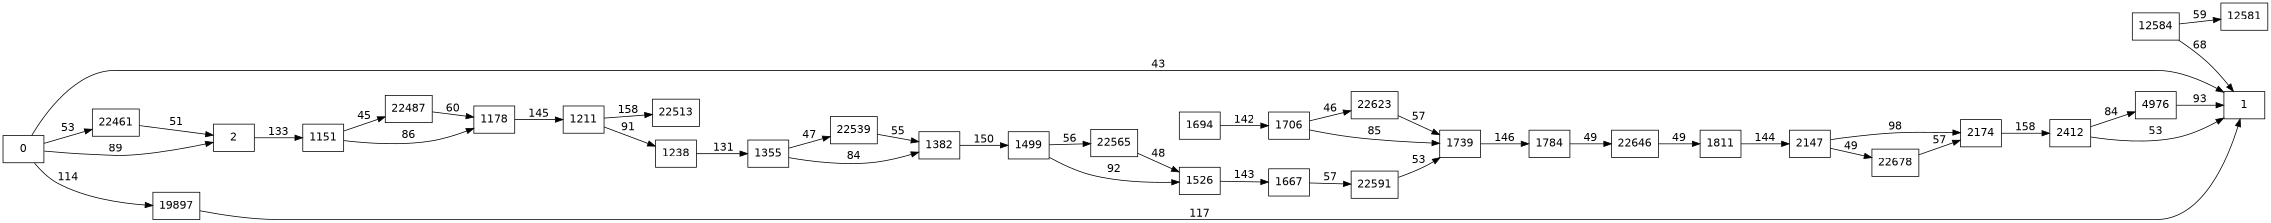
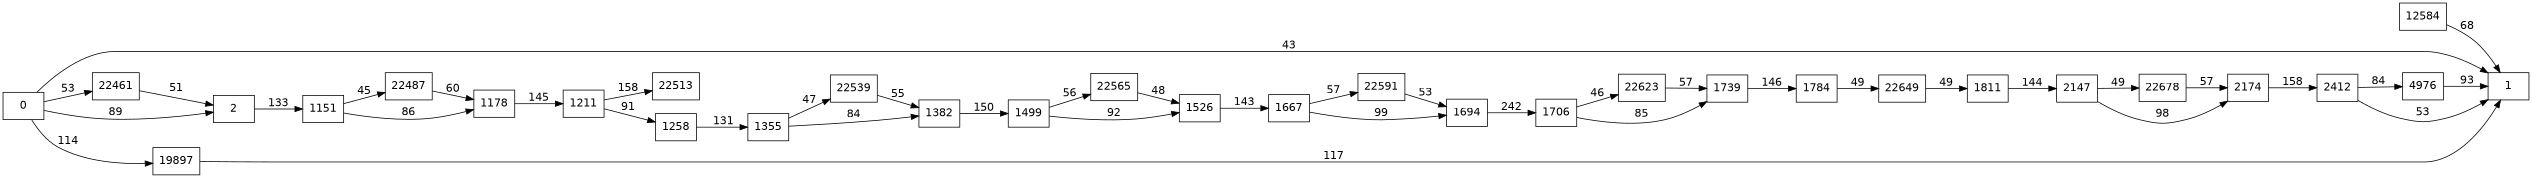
node "12581": removed
edge "1694" -> "1706": label "142" -> "242"
edge "1667" -> "1694": added, label "99"
node "22646": label "22646" -> "22649"
node "1238": label "1238" -> "1258"
edge "22591" -> "1739": now "22591" -> "1694"
